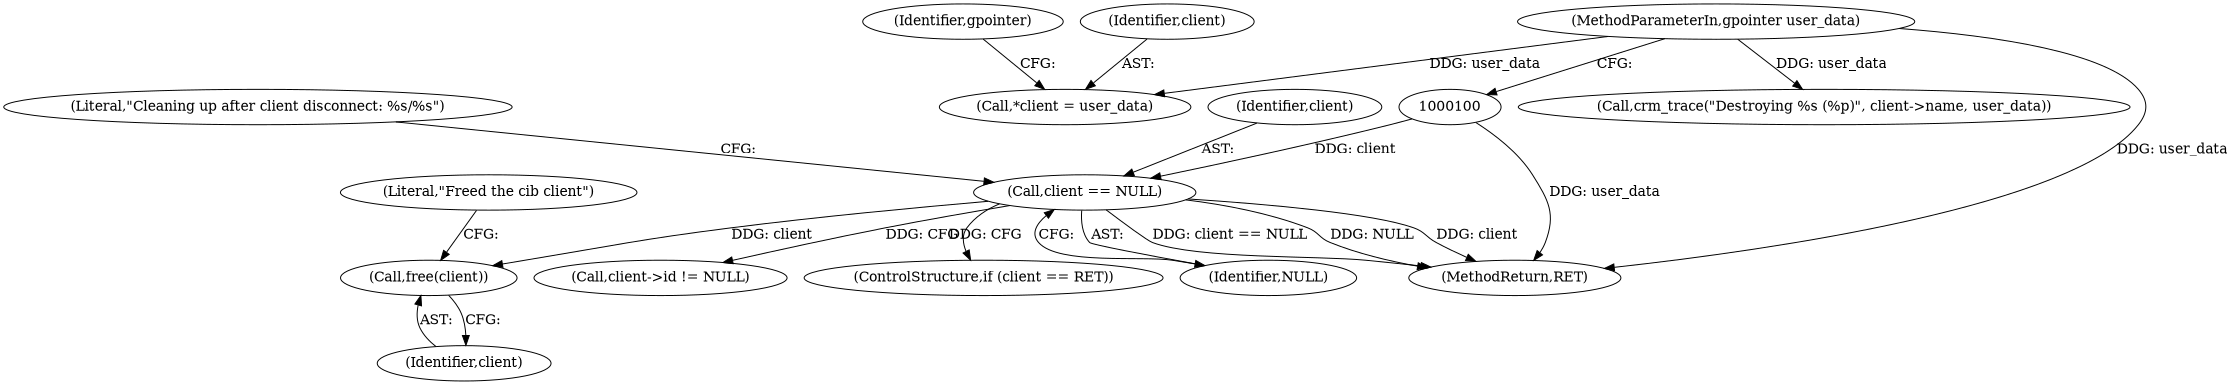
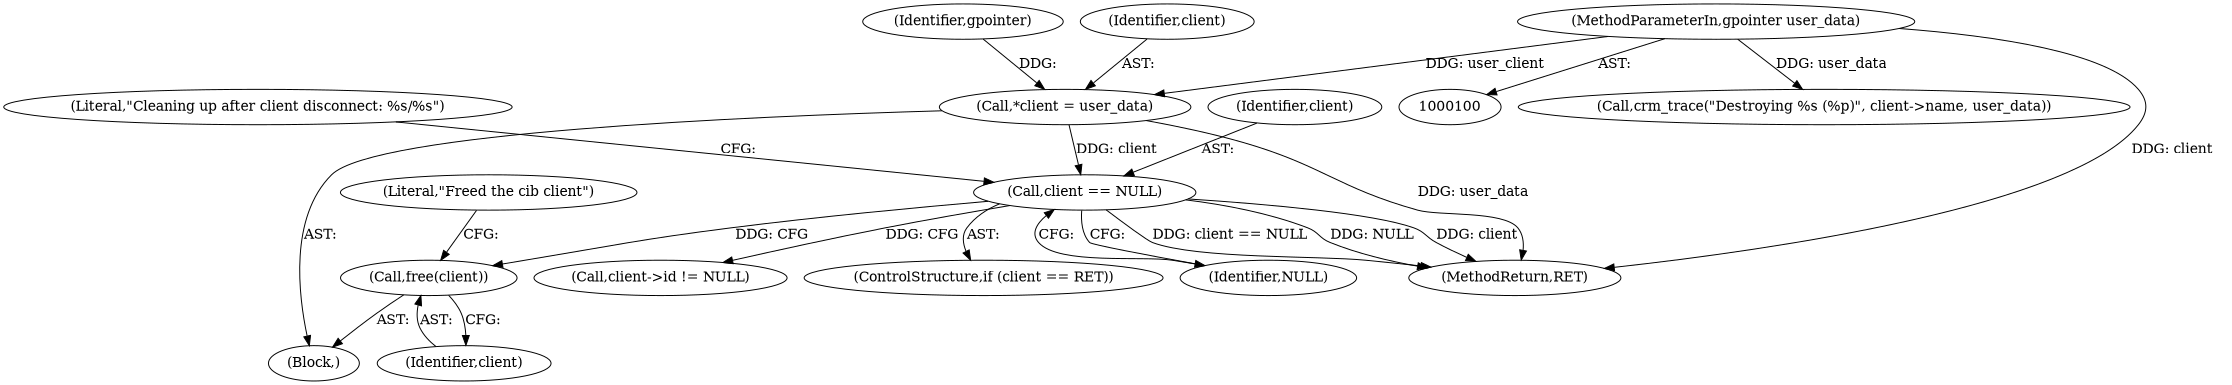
edge "(Identifier,gpointer)" -> "(Call,*client = user_data)": label "CFG: " -> "DDG: "
edge "(MethodParameterIn,gpointer user_data)" -> "(Call,*client = user_data)": label "DDG: user_data" -> "DDG: user_client"
edge "(MethodParameterIn,gpointer user_data)" -> "1000100": label "CFG: " -> "AST: "
edge "1000100" -> "(Call,client == NULL)": now "(Call,*client = user_data)" -> "(Call,client == NULL)"
edge "(MethodParameterIn,gpointer user_data)" -> "(MethodReturn,RET)": label "DDG: user_data" -> "DDG: client"
edge "1000100" -> "(MethodReturn,RET)": now "(Call,*client = user_data)" -> "(MethodReturn,RET)"
edge "(Call,client == NULL)" -> "(Call,free(client))": label "DDG: client" -> "DDG: CFG"
edge "(Call,client == NULL)" -> "(ControlStructure,if (client == RET))": label "DDG: CFG" -> "AST: "
edge "(Call,client == NULL)" -> "(Identifier,NULL)": label "AST: " -> "CFG: "
node "(Block,)": added
